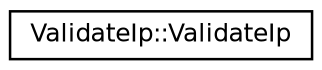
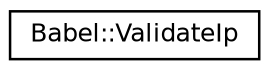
node "ValidateIp::ValidateIp": label "ValidateIp::ValidateIp" -> "Babel::ValidateIp"
